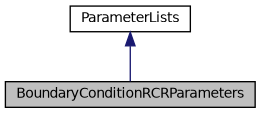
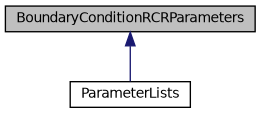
edge "BoundaryConditionRCRParameters" -> "ParameterLists": reversed
